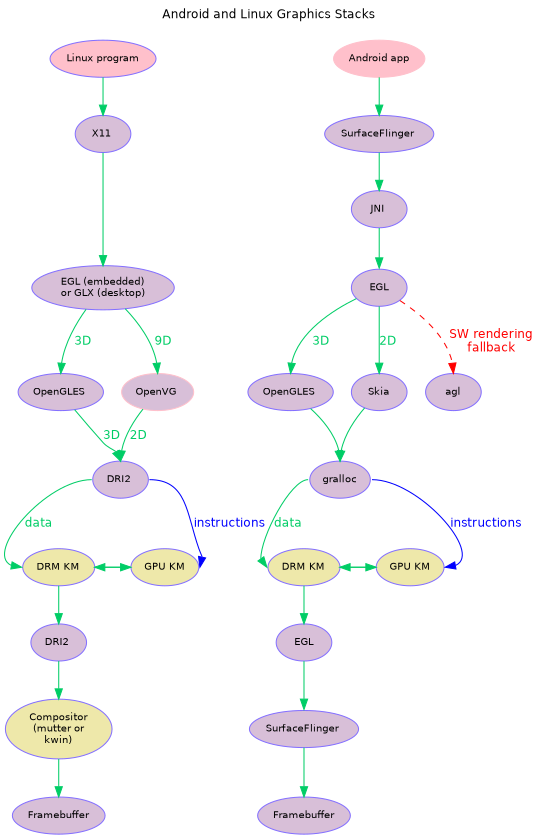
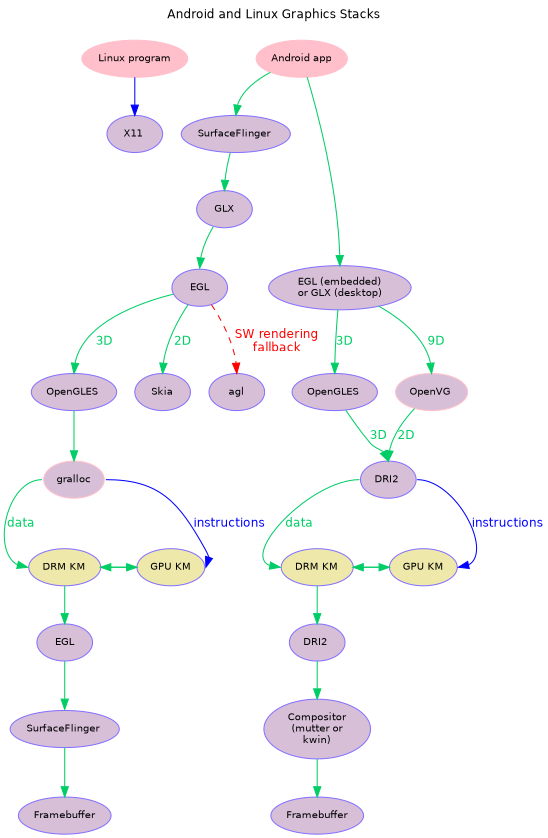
node "Linux program": color lightslateblue -> pink
edge "Linux program" -> "X11": color springgreen3 -> blue
edge "X11" -> "EGL (embedded) or GLX (desktop)": now "Android app" -> "EGL (embedded) or GLX (desktop)"
node "JNI": label "JNI" -> "GLX"
edge "Skia" -> "gralloc": removed
node "gralloc": color lightslateblue -> pink
node "Compositor (mutter or kwin)": fillcolor palegoldenrod -> thistle
